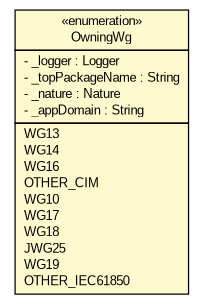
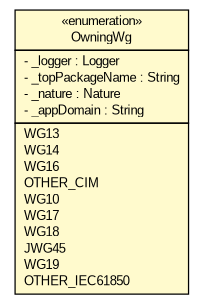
node "OwningWg": text "JWG25" -> "JWG45"
